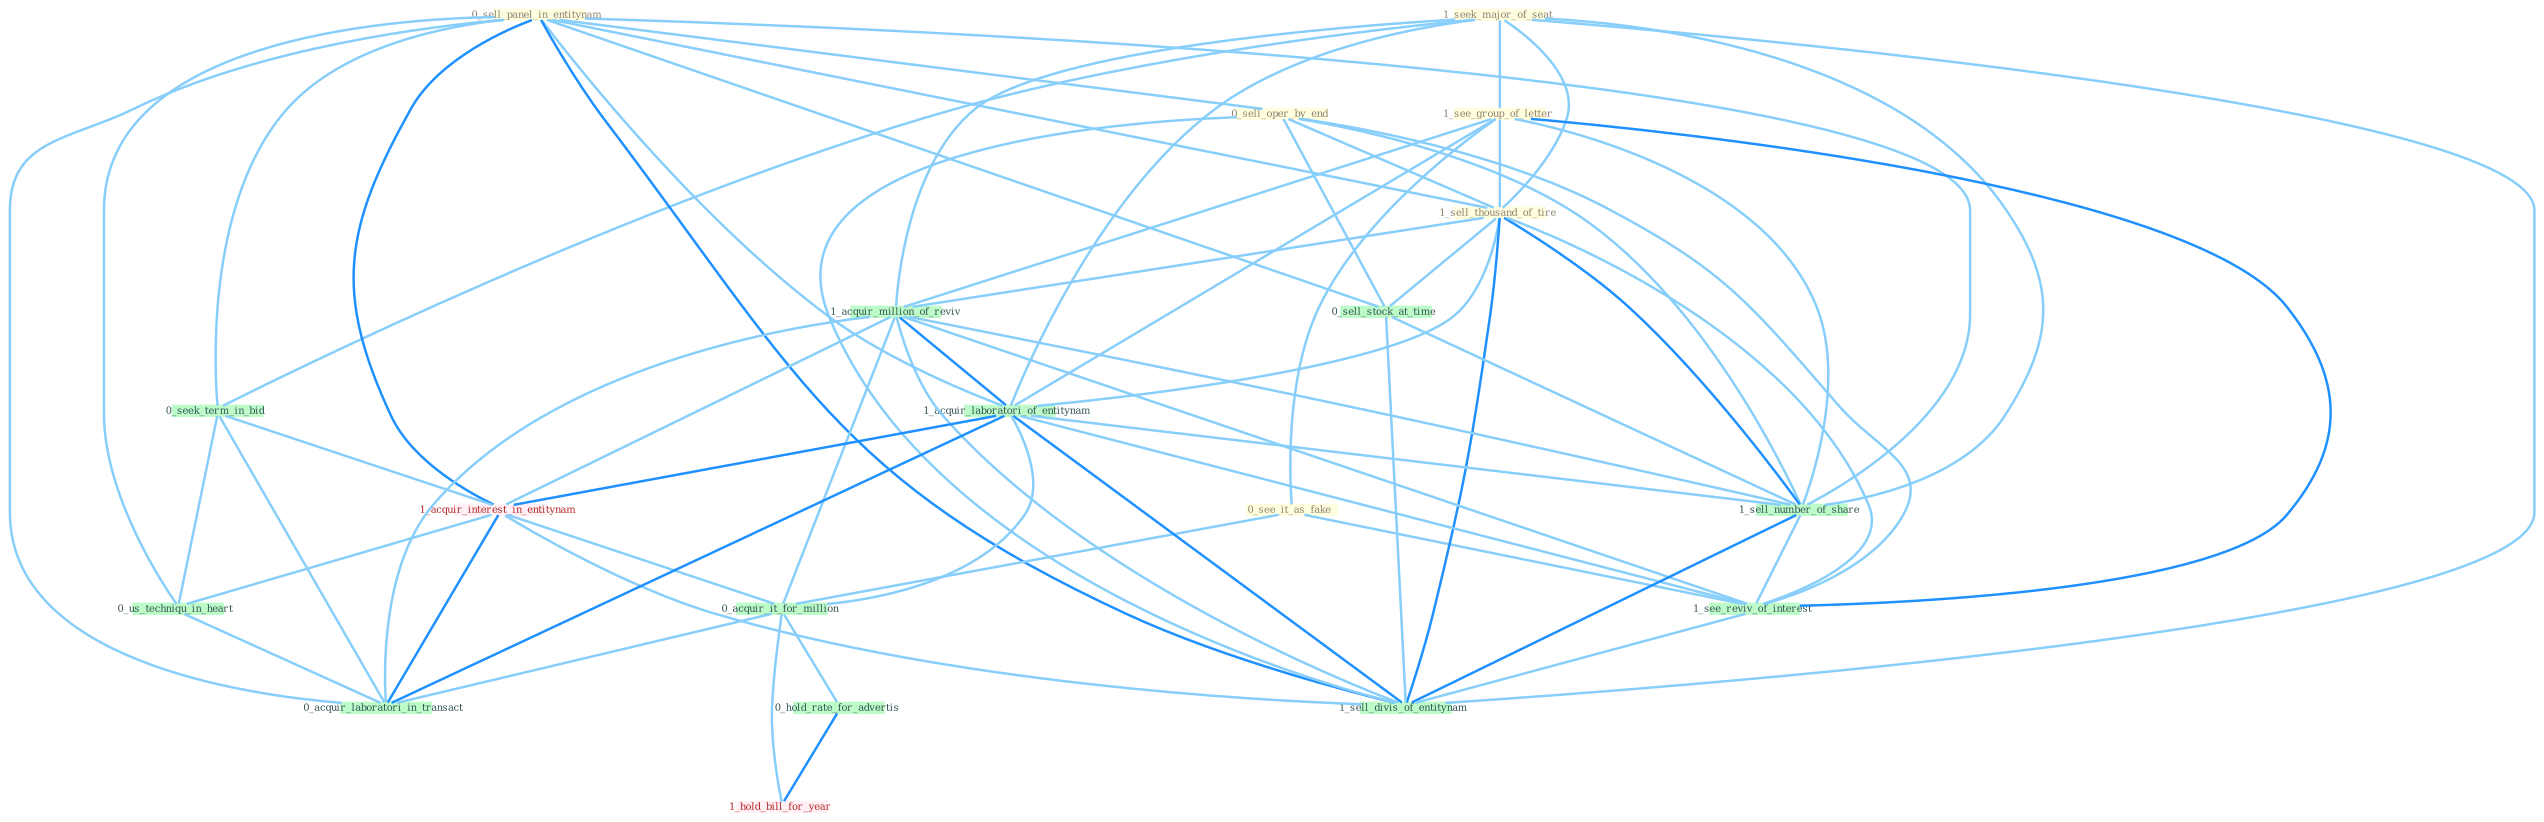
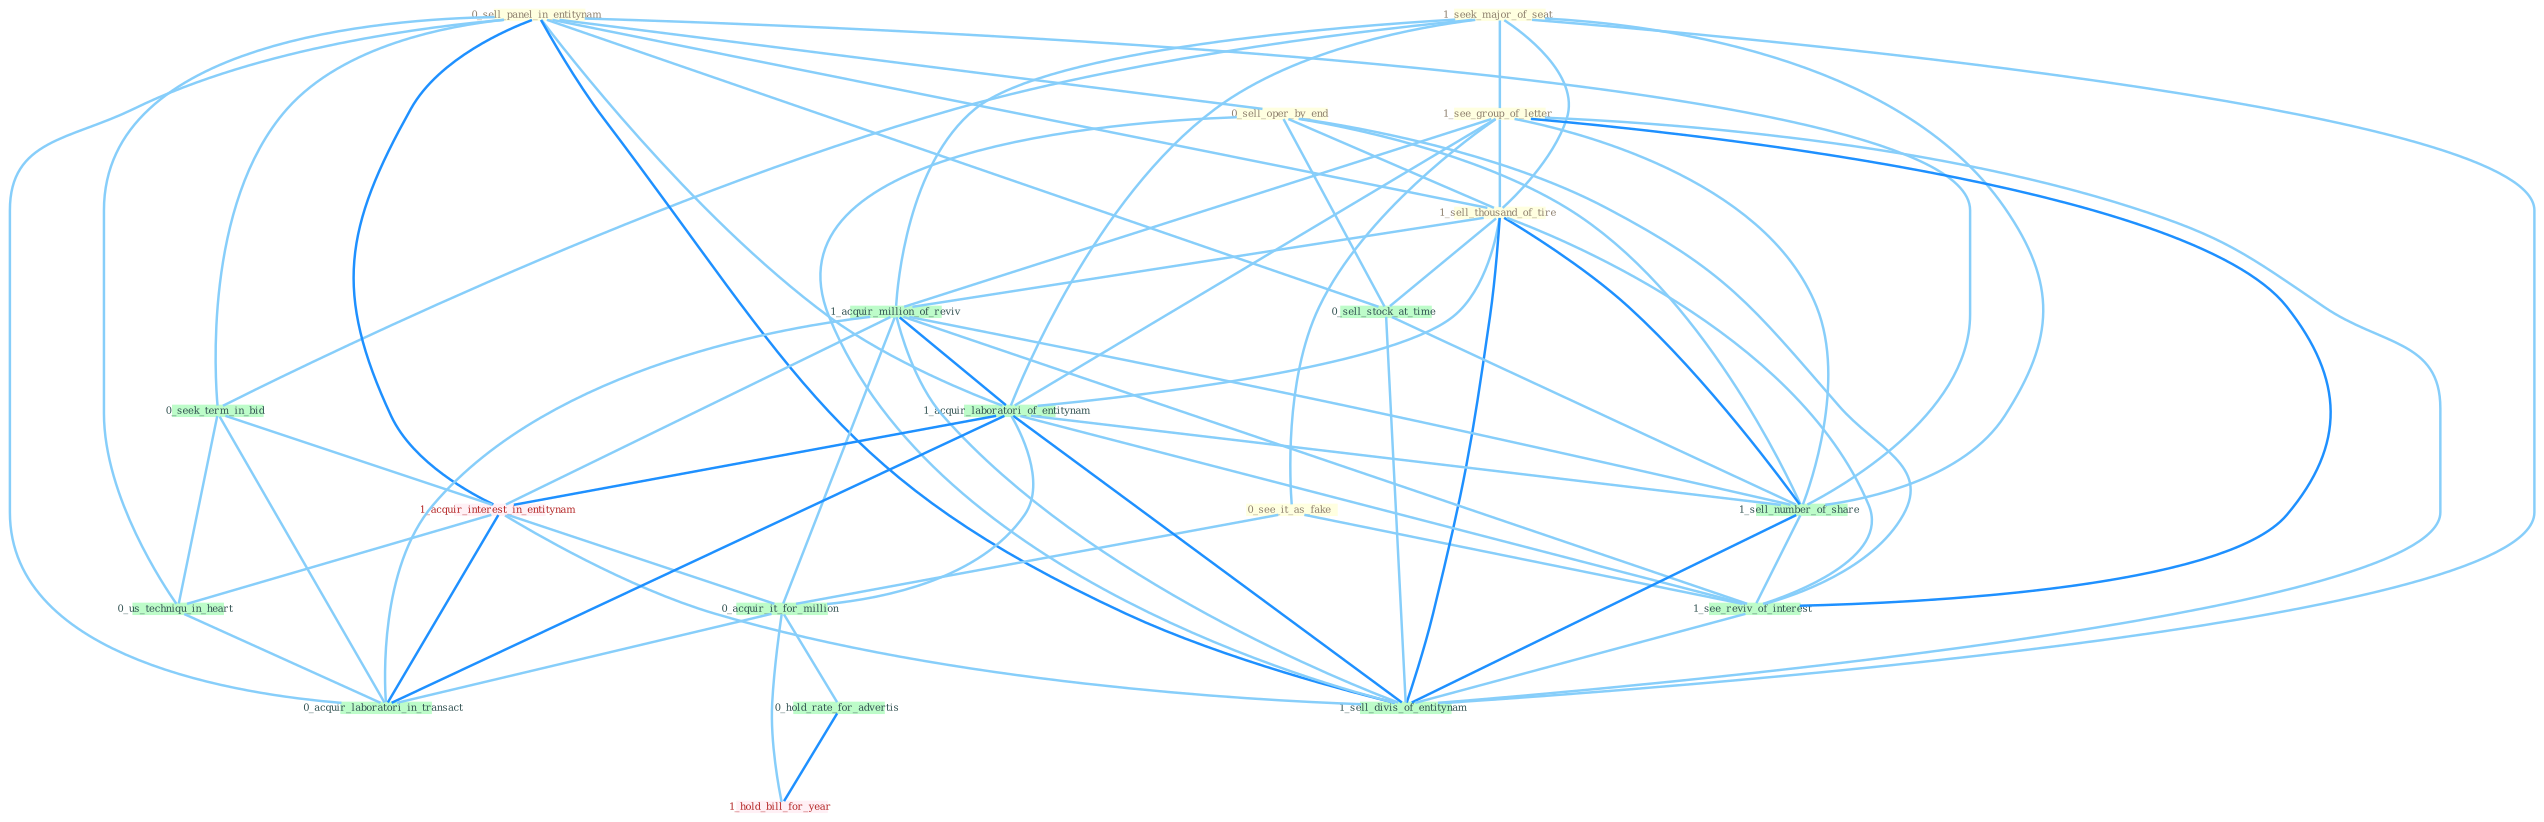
edge "1_see_group_of_letter" -- "1_sell_divis_of_entitynam": added
